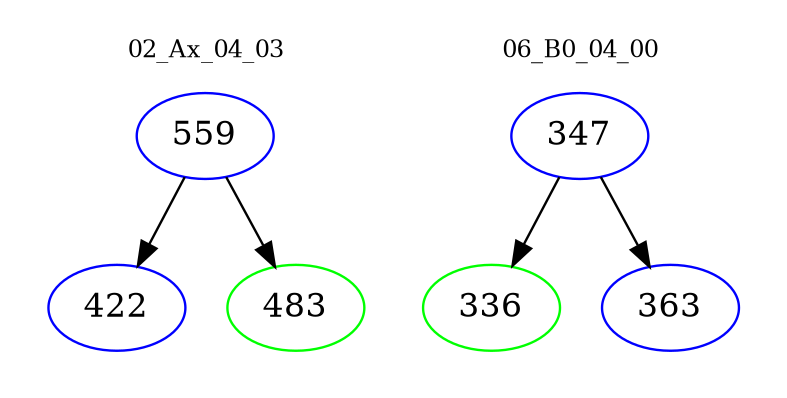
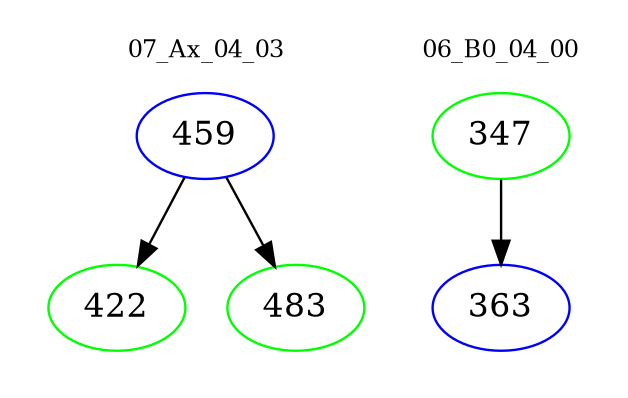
cluster "02_Ax_04_03": label "02_Ax_04_03" -> "07_Ax_04_03"
node "559": label "559" -> "459"
node "347": color blue -> green
node "422": color blue -> green
node "336": removed
